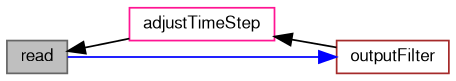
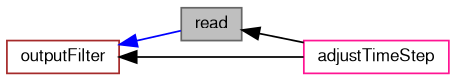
edge "outputFilter" -> "adjustTimeStep": reversed
